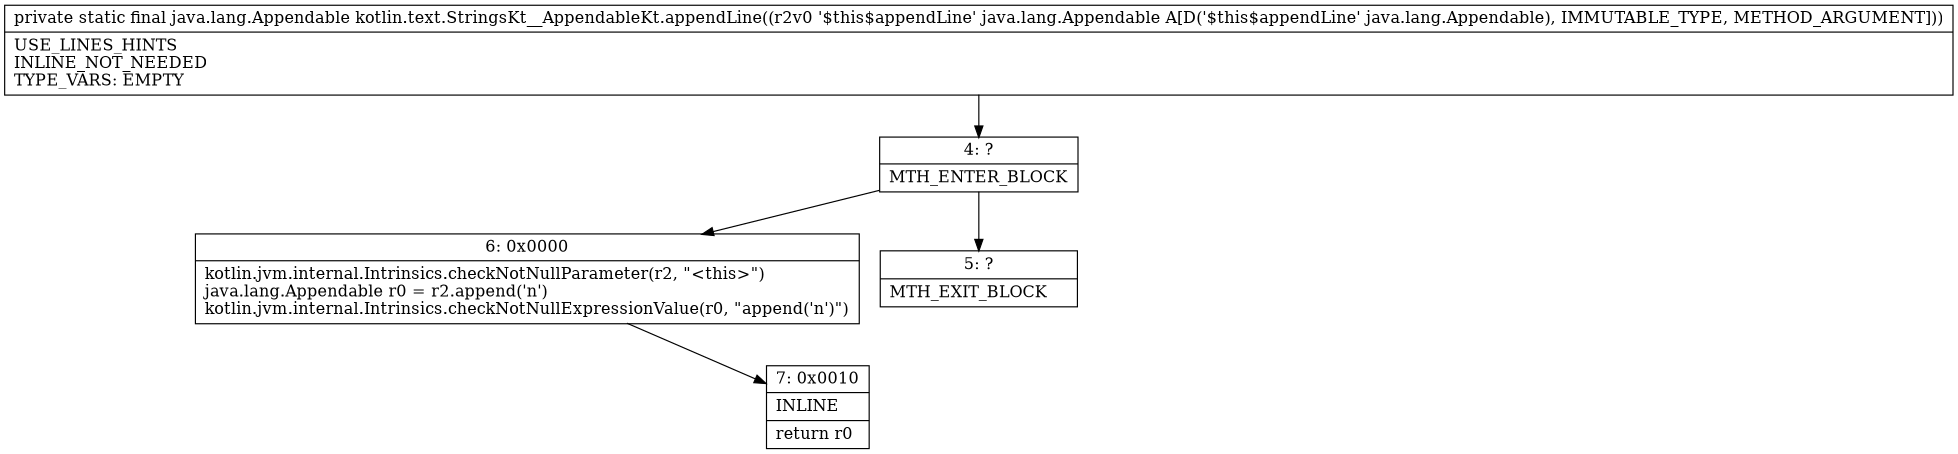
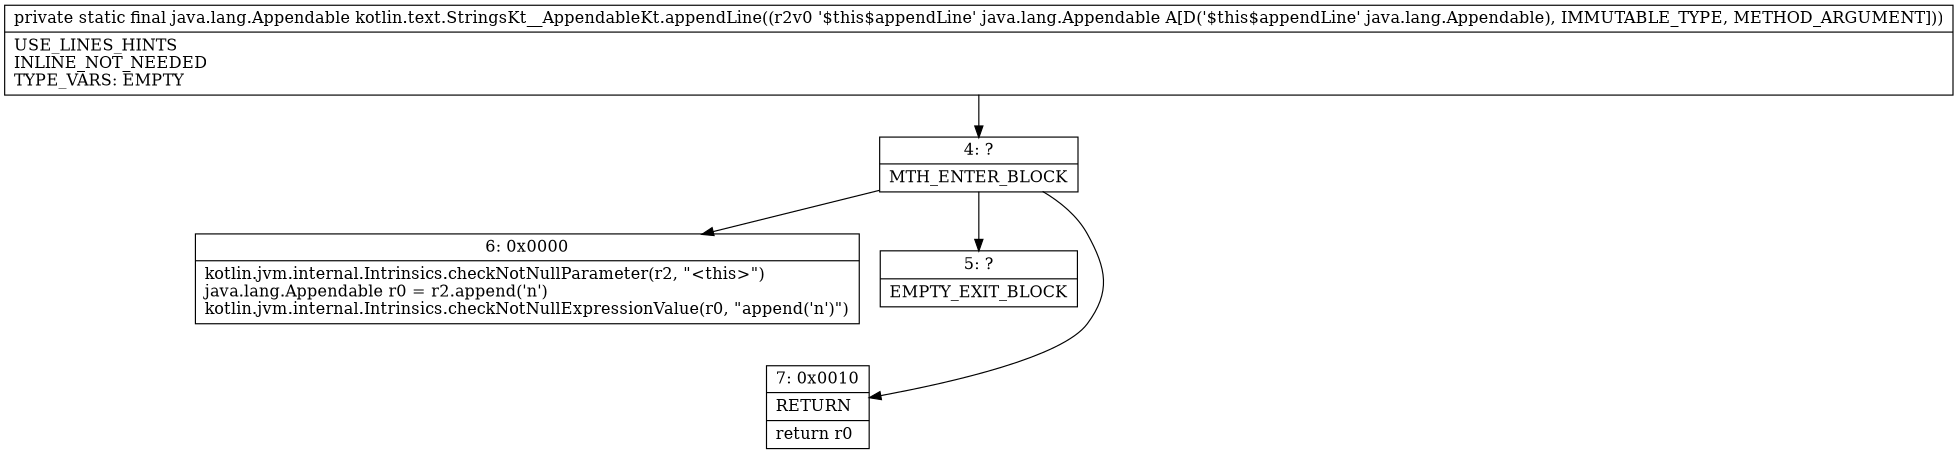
node "5: ?": text "MTH_EXIT_BLOCK" -> "EMPTY_EXIT_BLOCK"
edge "6: 0x0000" -> "7: 0x0010": now "4: ?" -> "7: 0x0010"
node "7: 0x0010": text "INLINE" -> "RETURN"
